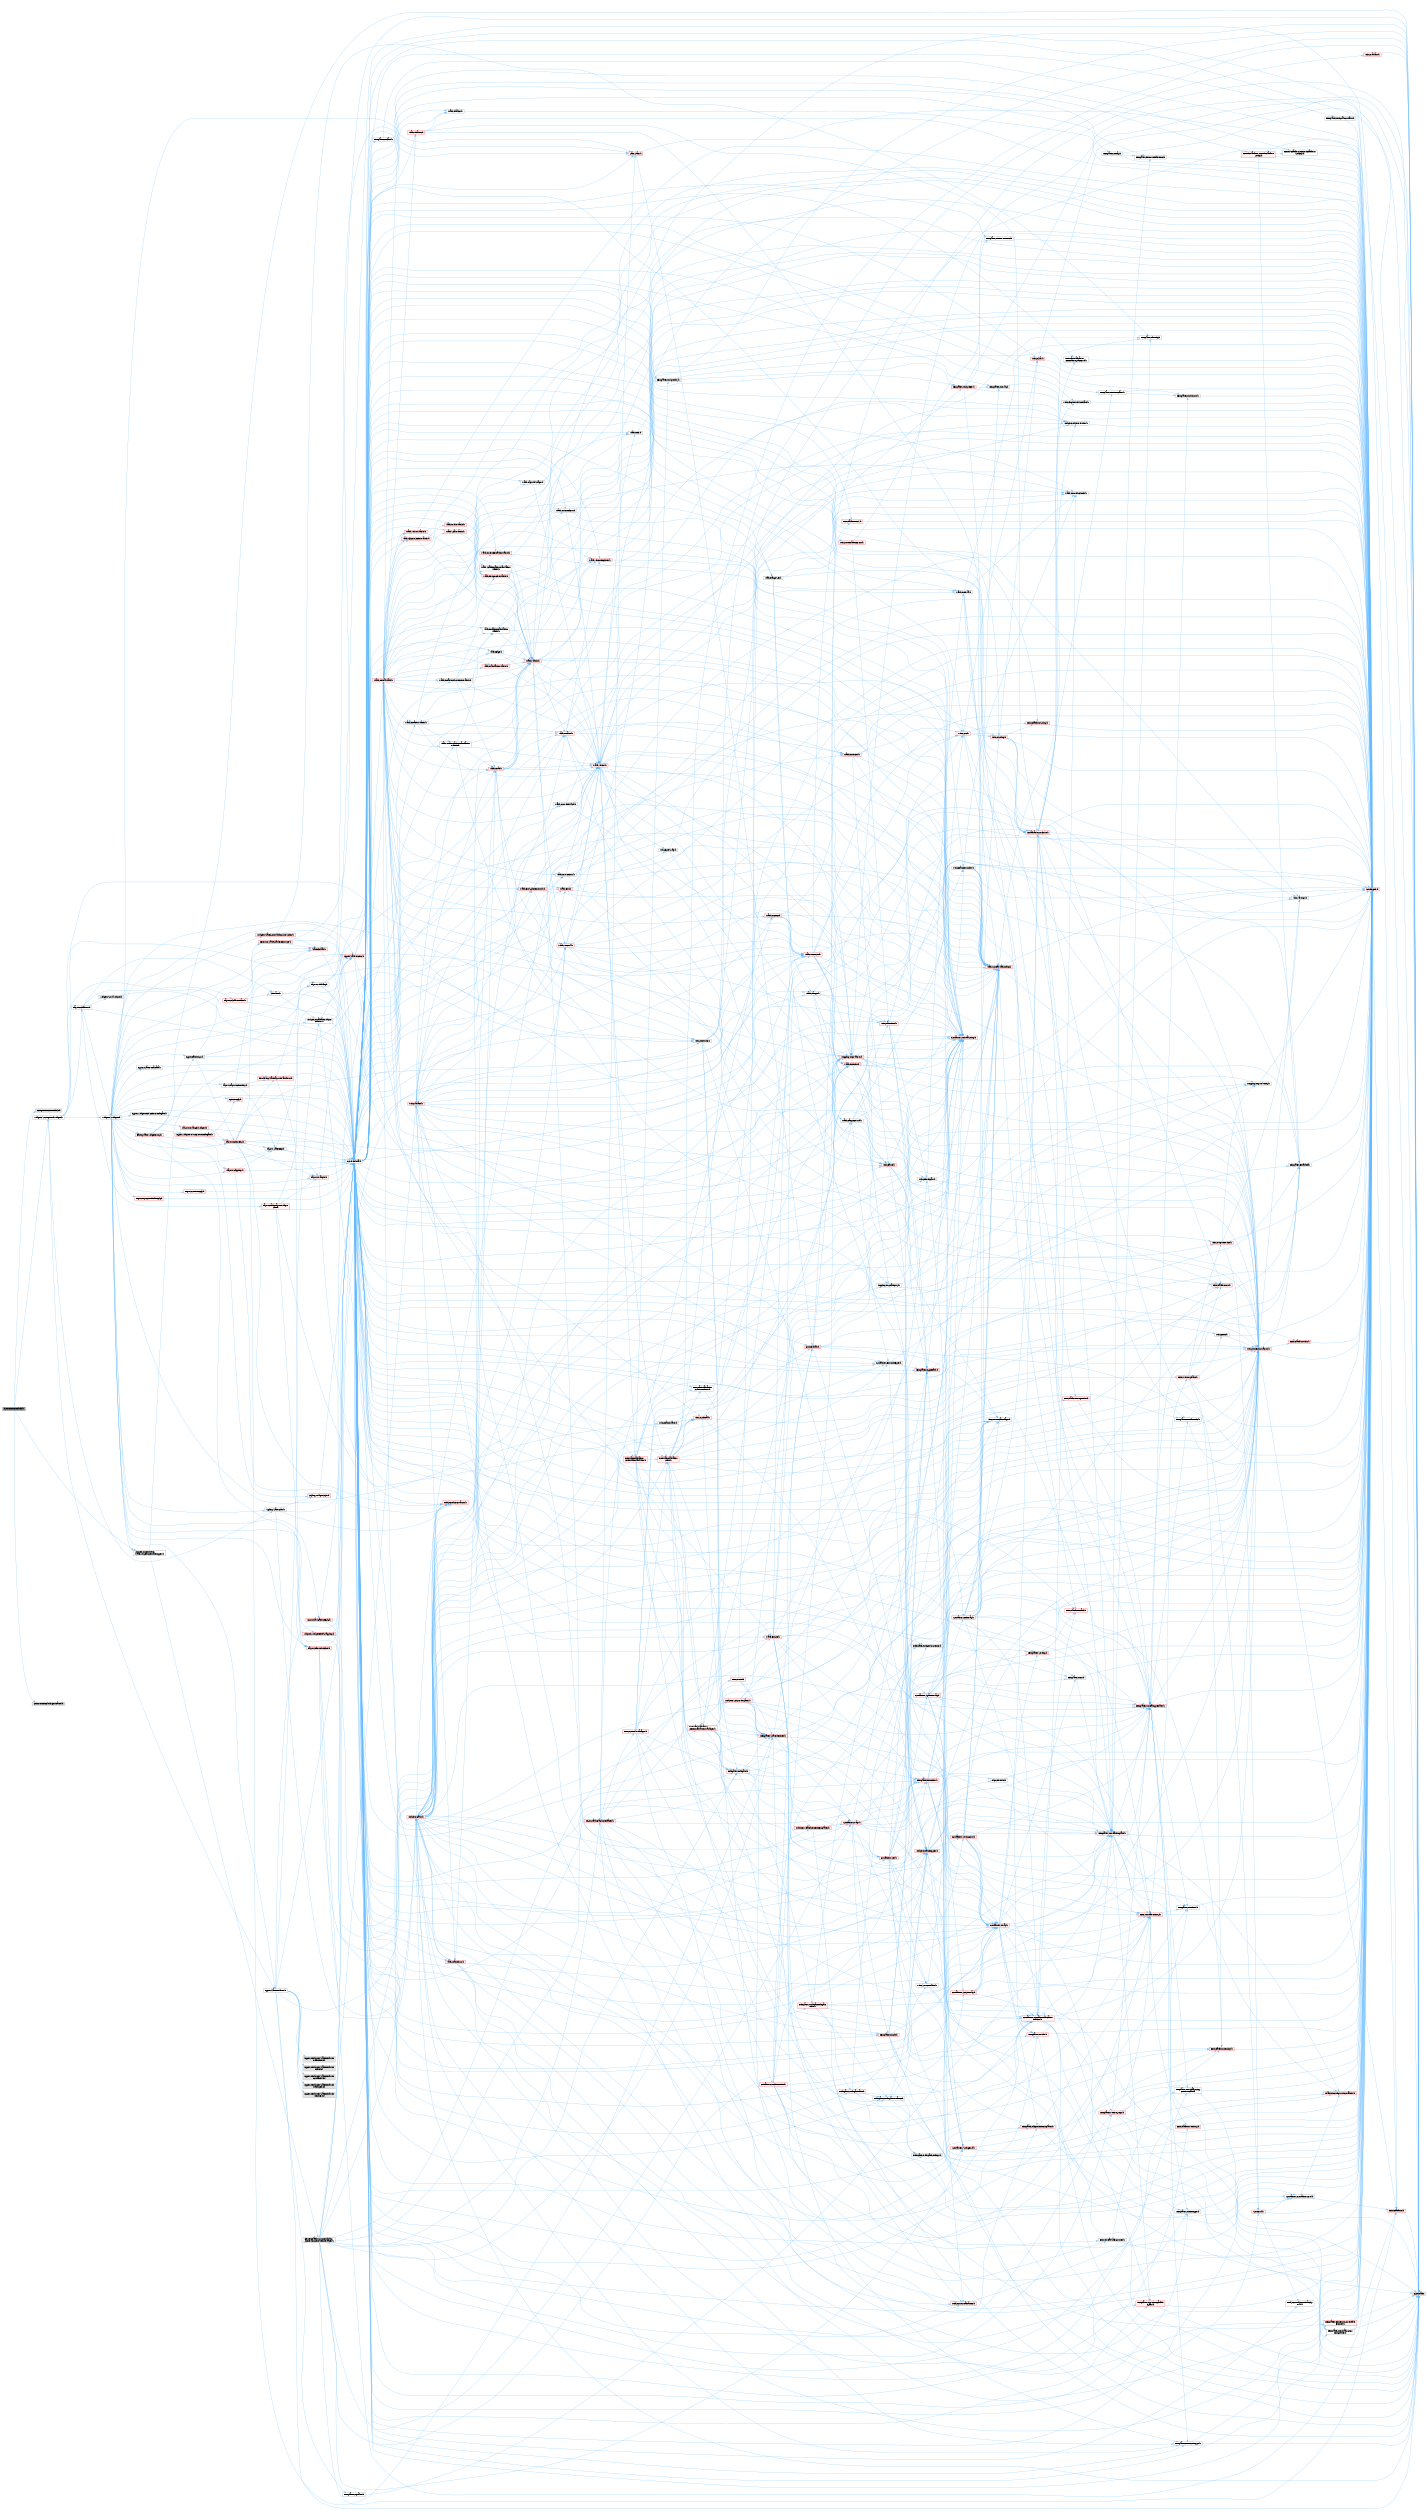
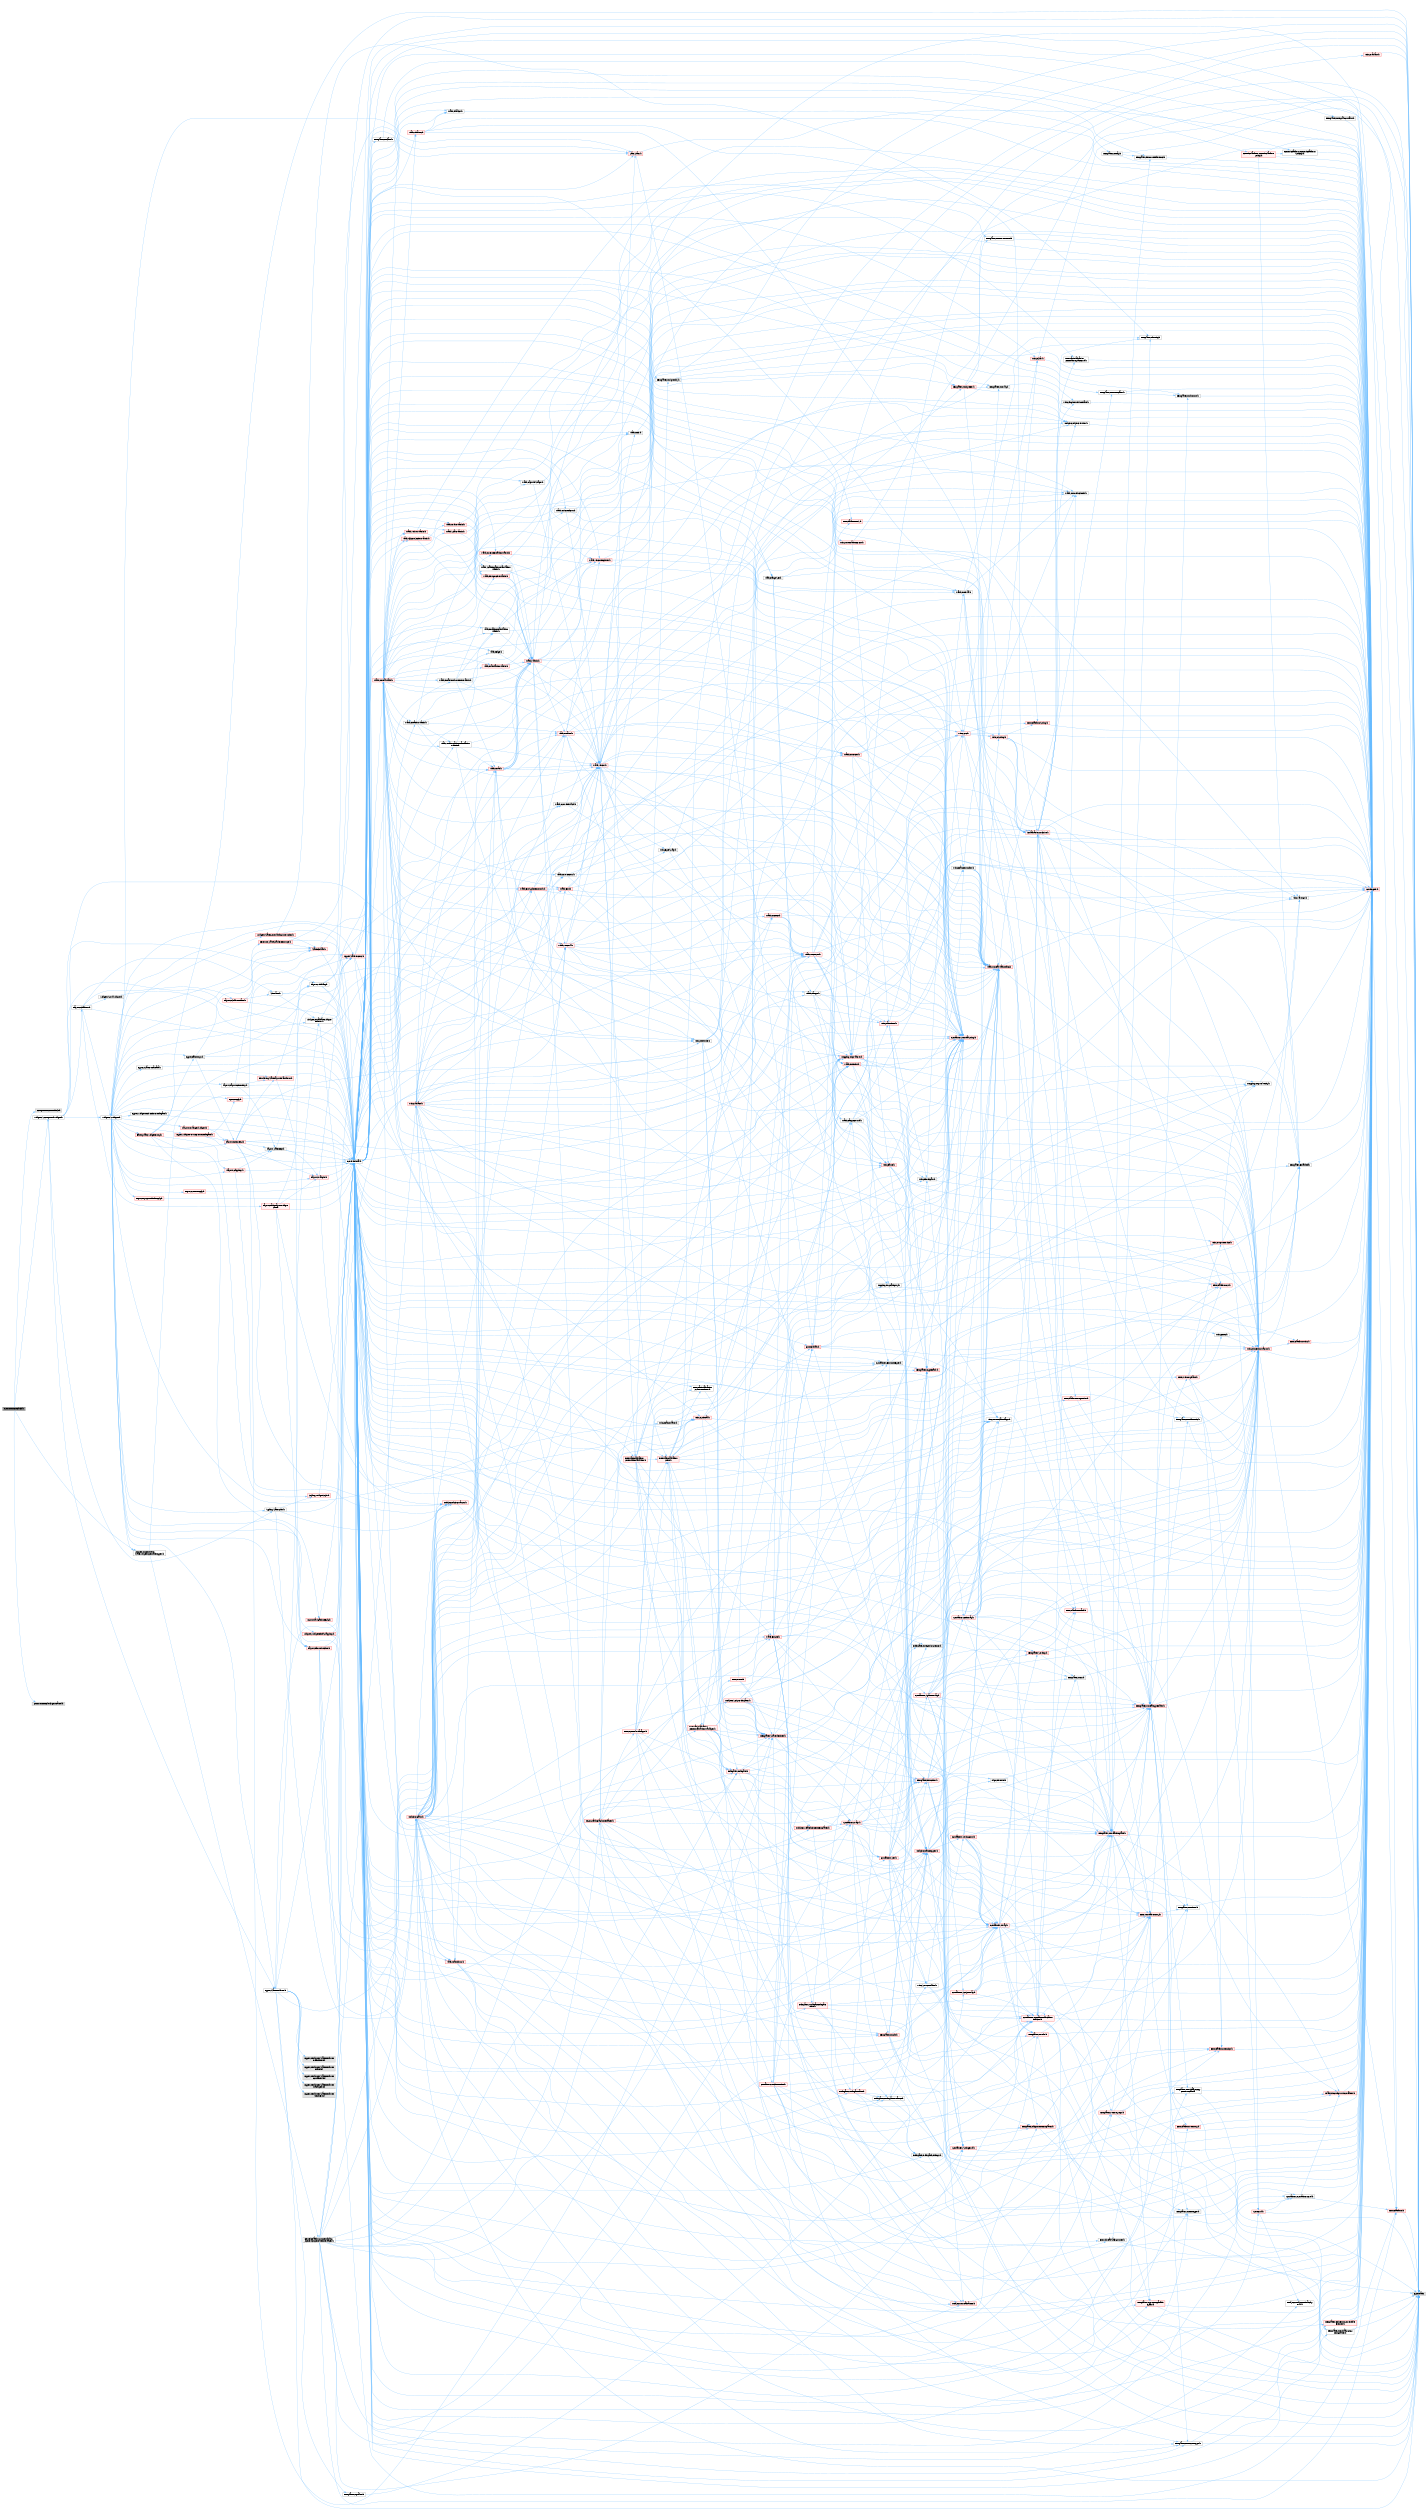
edge "Math/Edge.h" -> "Math/Matrix.h": now "Math/Quat.h" -> "Math/Matrix.h"
